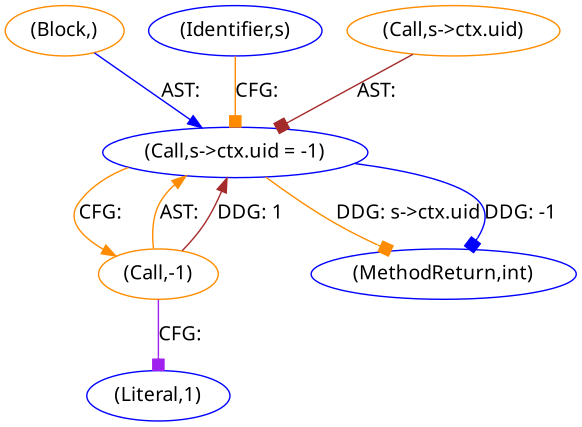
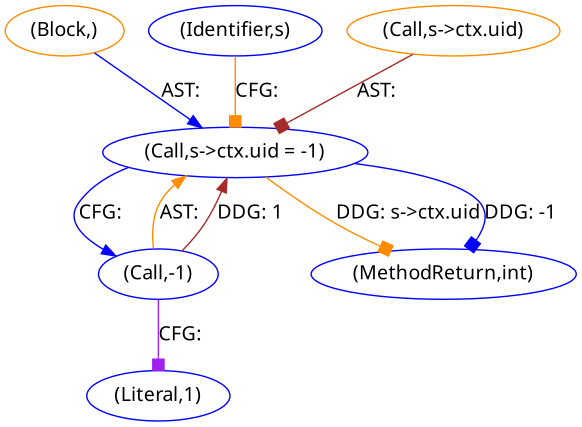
edge "(Call,s->ctx.uid = -1)" -> "(Call,-1)": color darkorange -> blue
node "(Call,-1)": color darkorange -> blue
